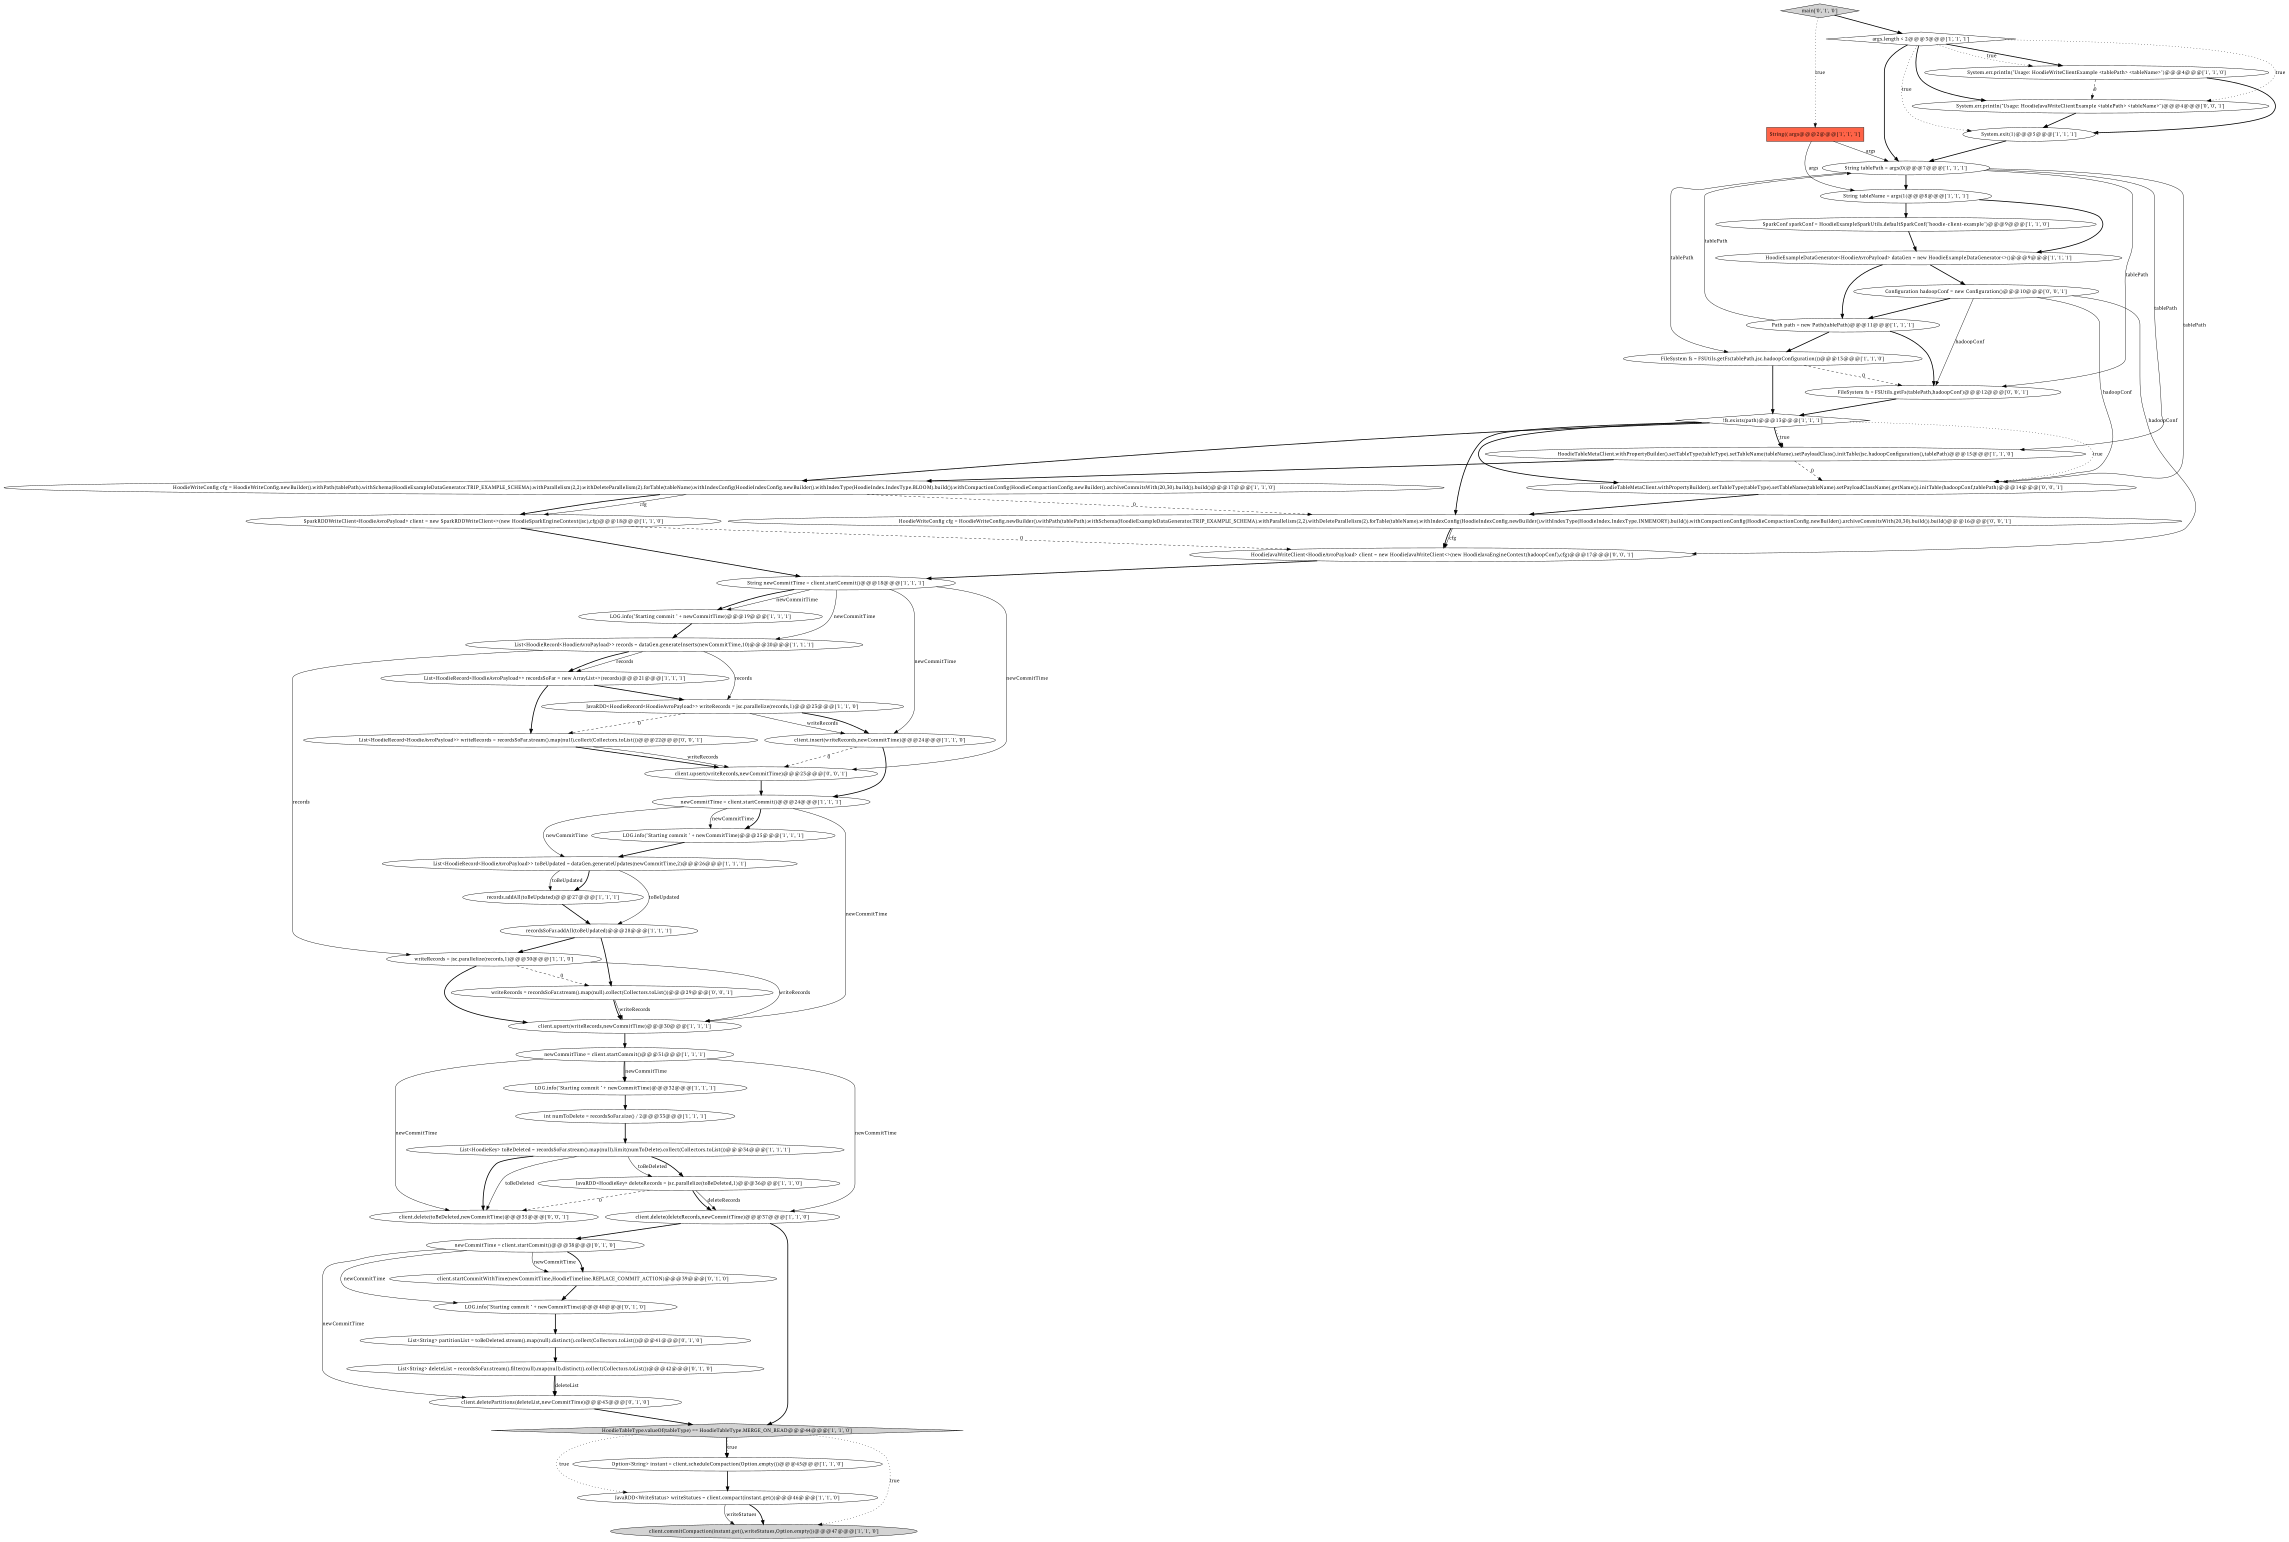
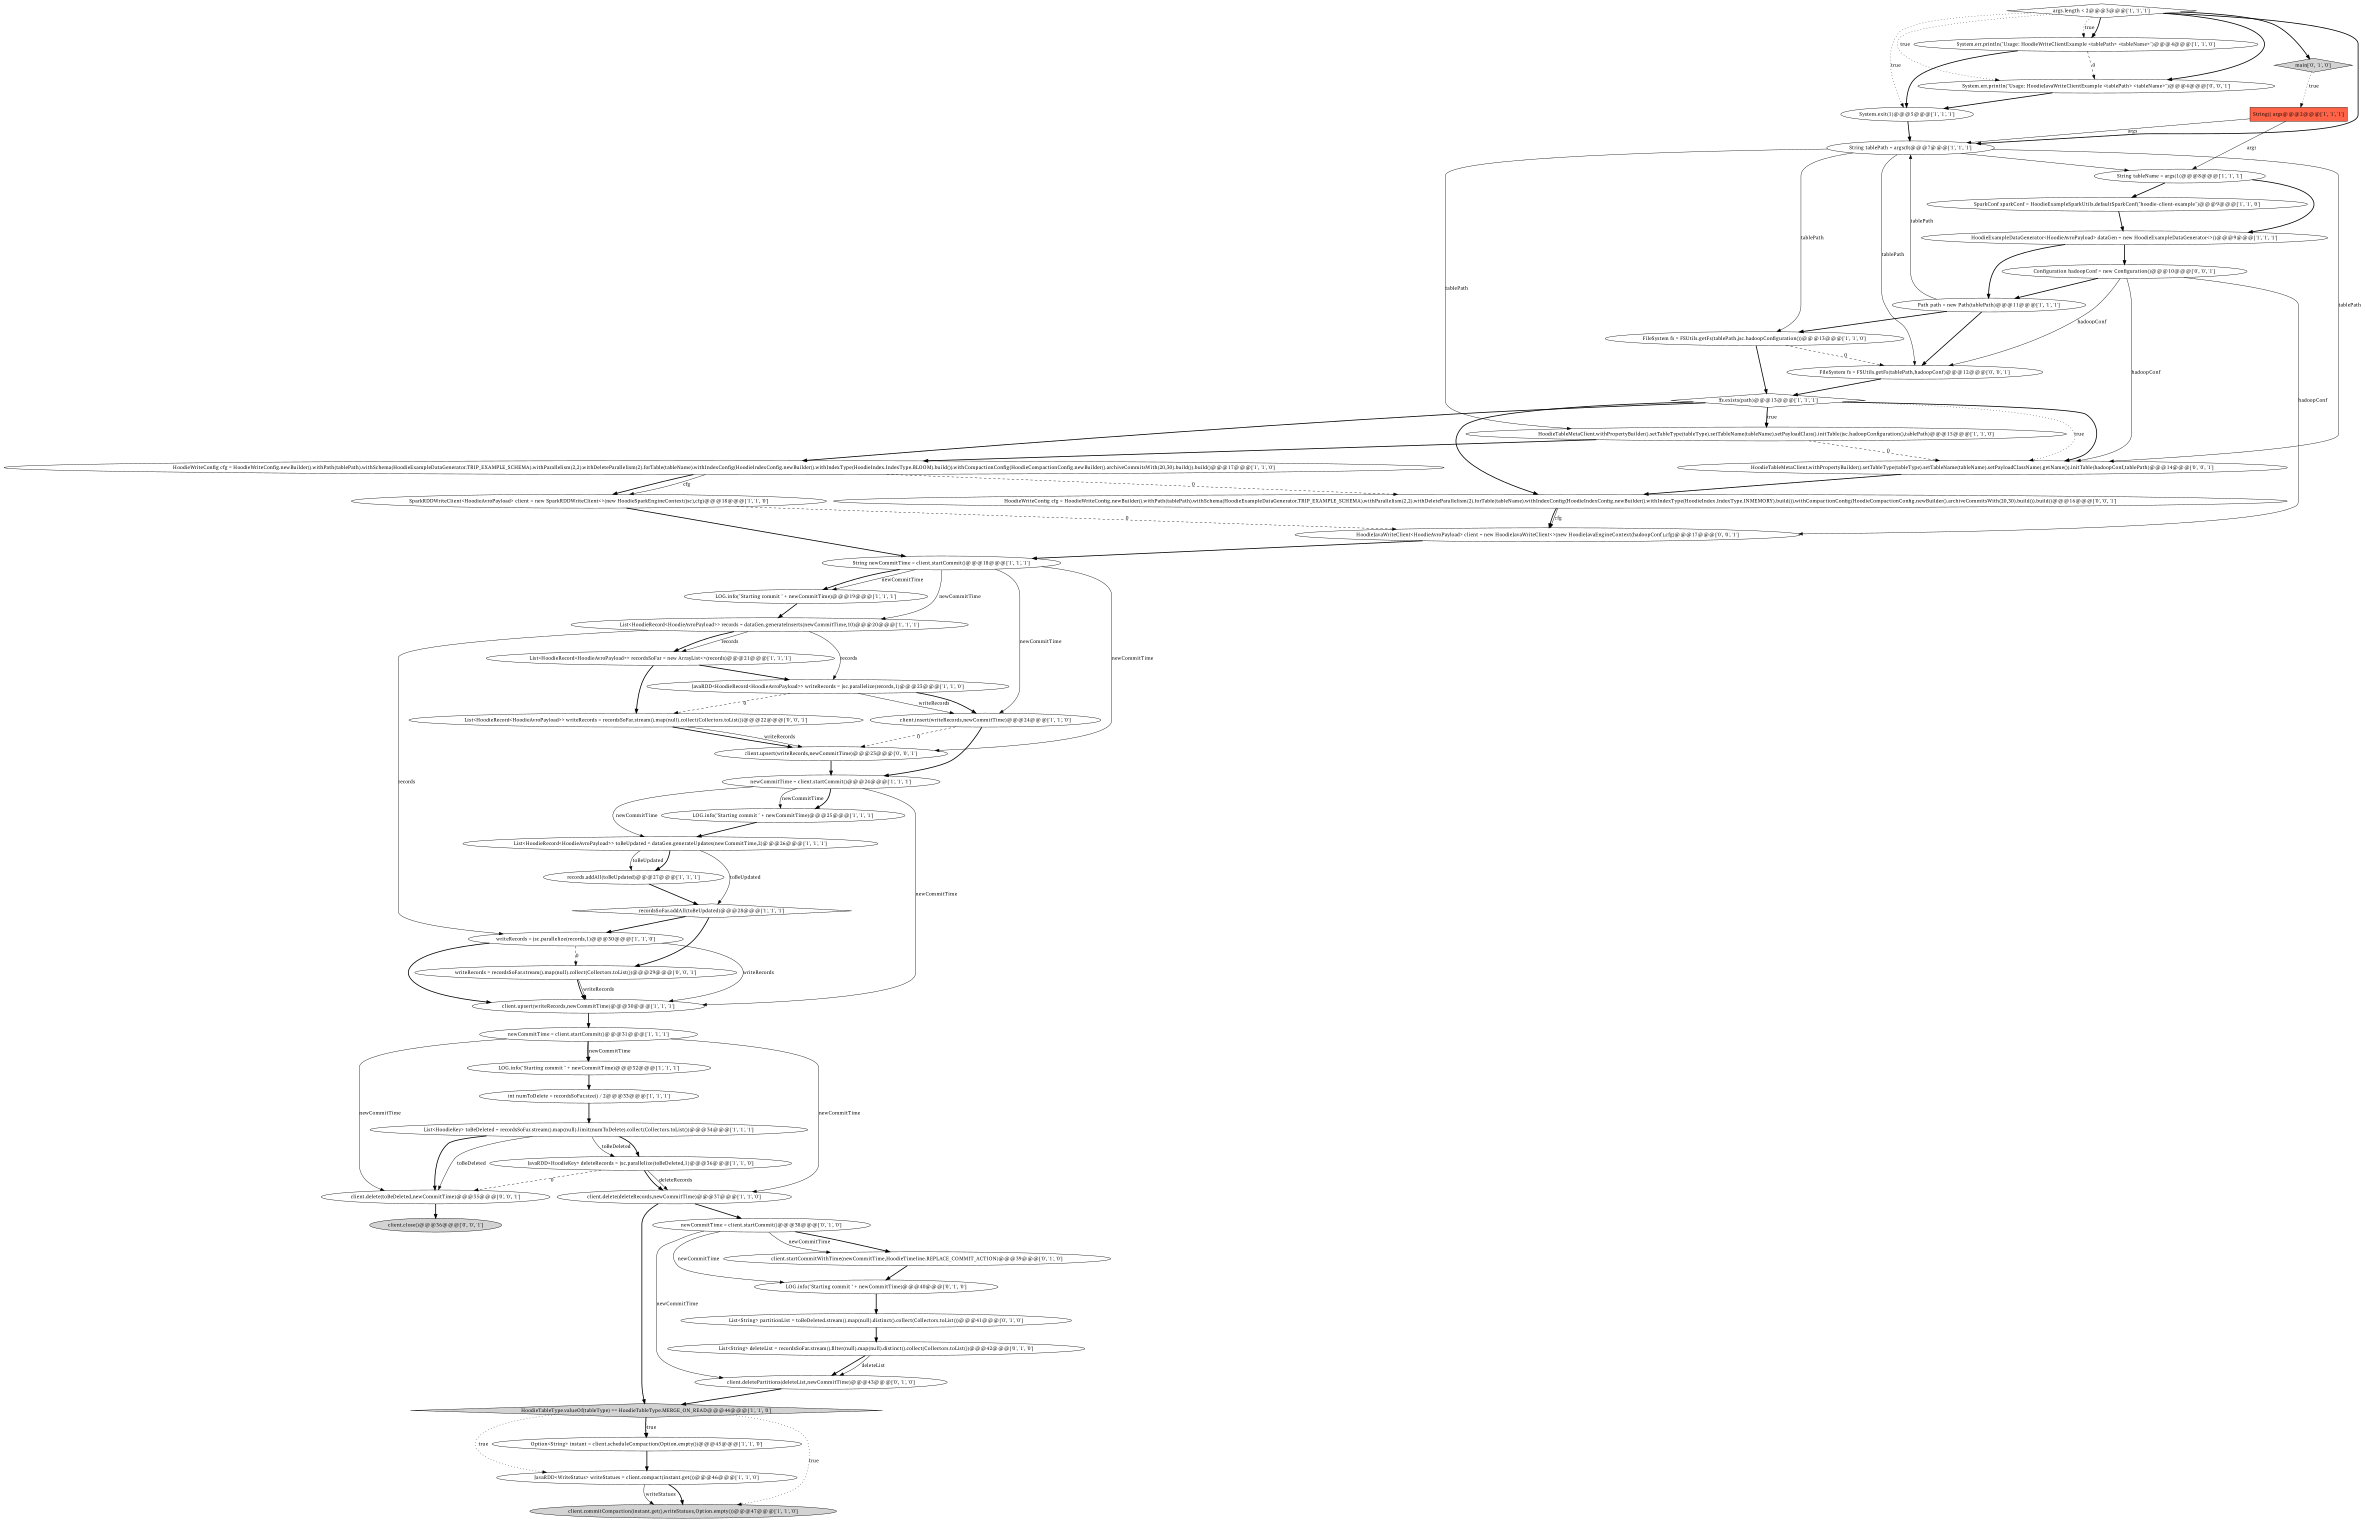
edge "main['0', '1', '0']" -> "args.length < 2@@@3@@@['1', '1', '1']": reversed
edge "String tablePath = args(0(@@@7@@@['1', '1', '1']" -> "String tableName = args(1(@@@8@@@['1', '1', '1']": style bold -> solid
node "recordsSoFar.addAll(toBeUpdated)@@@28@@@['1', '1', '1']": shape ellipse -> diamond
node "client.close()@@@36@@@['0', '0', '1']": added
